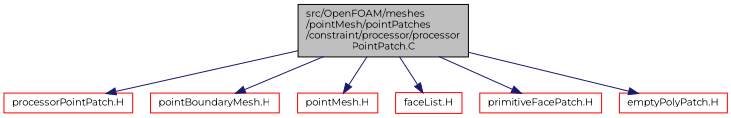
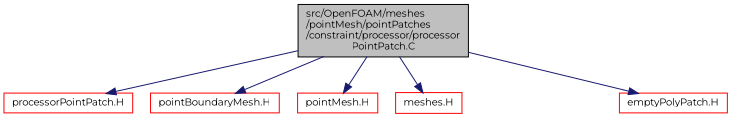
node "faceList.H": label "faceList.H" -> "meshes.H"
node "primitiveFacePatch.H": removed
